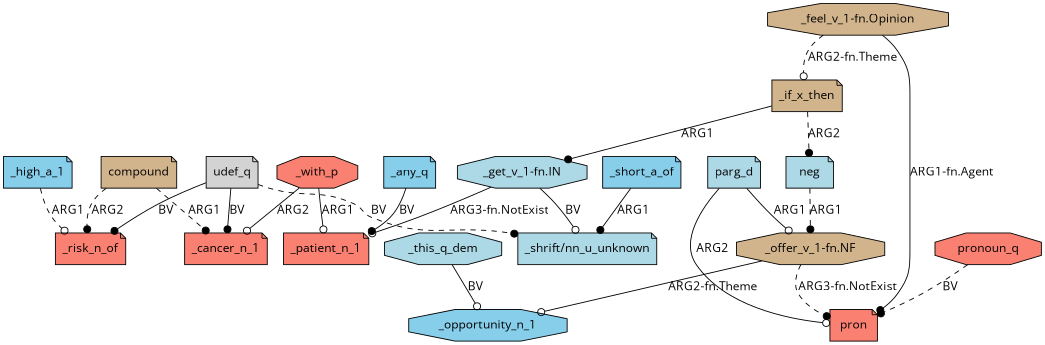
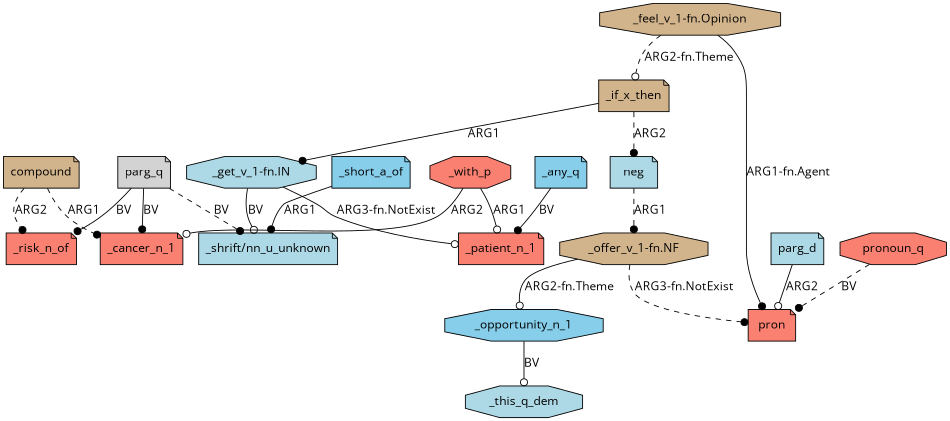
node "_high_a_1": removed
node "udef_q": label "udef_q" -> "parg_q"
edge "parg_d" -> "_offer_v_1-fn.NF": removed, label "ARG1"
edge "_this_q_dem" -> "_opportunity_n_1": reversed
